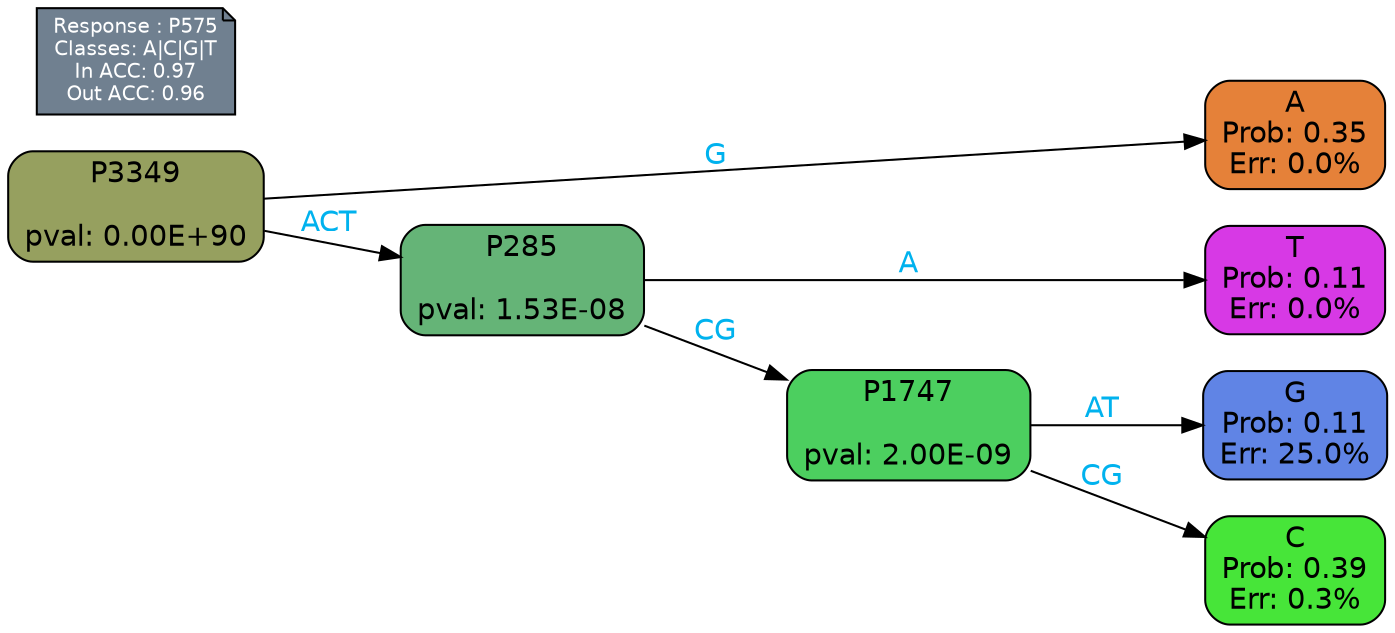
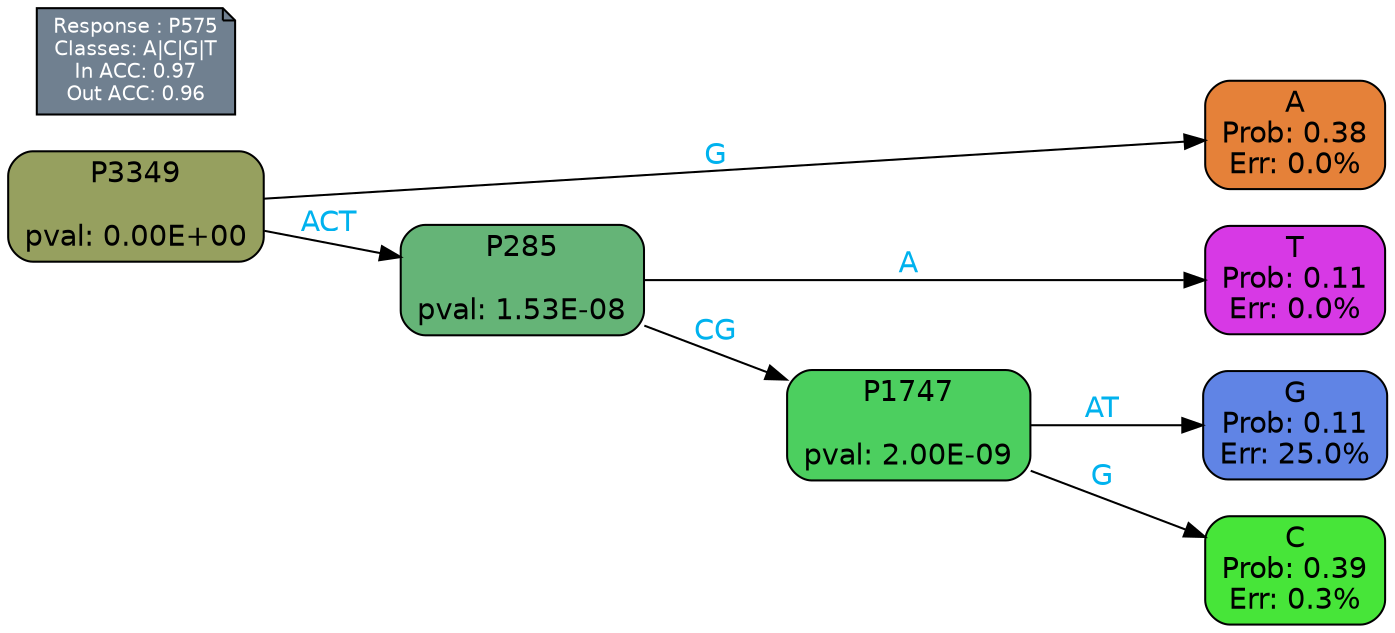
node "A Prob: 0.35 Err: 0.0%": label "A Prob: 0.35 Err: 0.0%" -> "A Prob: 0.38 Err: 0.0%"
node "P3349 pval: 0.00E+90": label "P3349 pval: 0.00E+90" -> "P3349 pval: 0.00E+00"
edge "P1747 pval: 2.00E-09" -> "C Prob: 0.39 Err: 0.3%": label "CG" -> "G"
